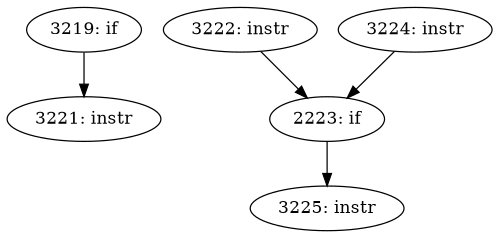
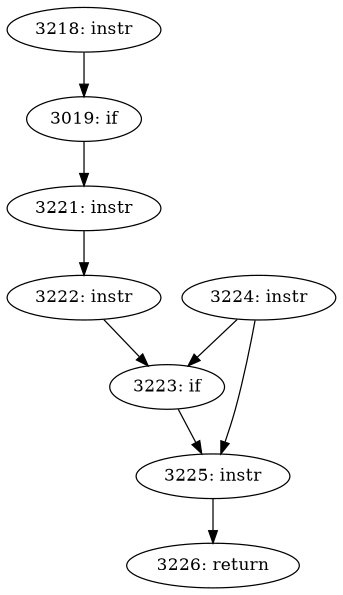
node "3218: instr": added
node "3219: if": label "3219: if" -> "3019: if"
node "2223: if": label "2223: if" -> "3223: if"
edge "3221: instr" -> "3222: instr": added
edge "3224: instr" -> "3225: instr": added
node "3226: return": added
